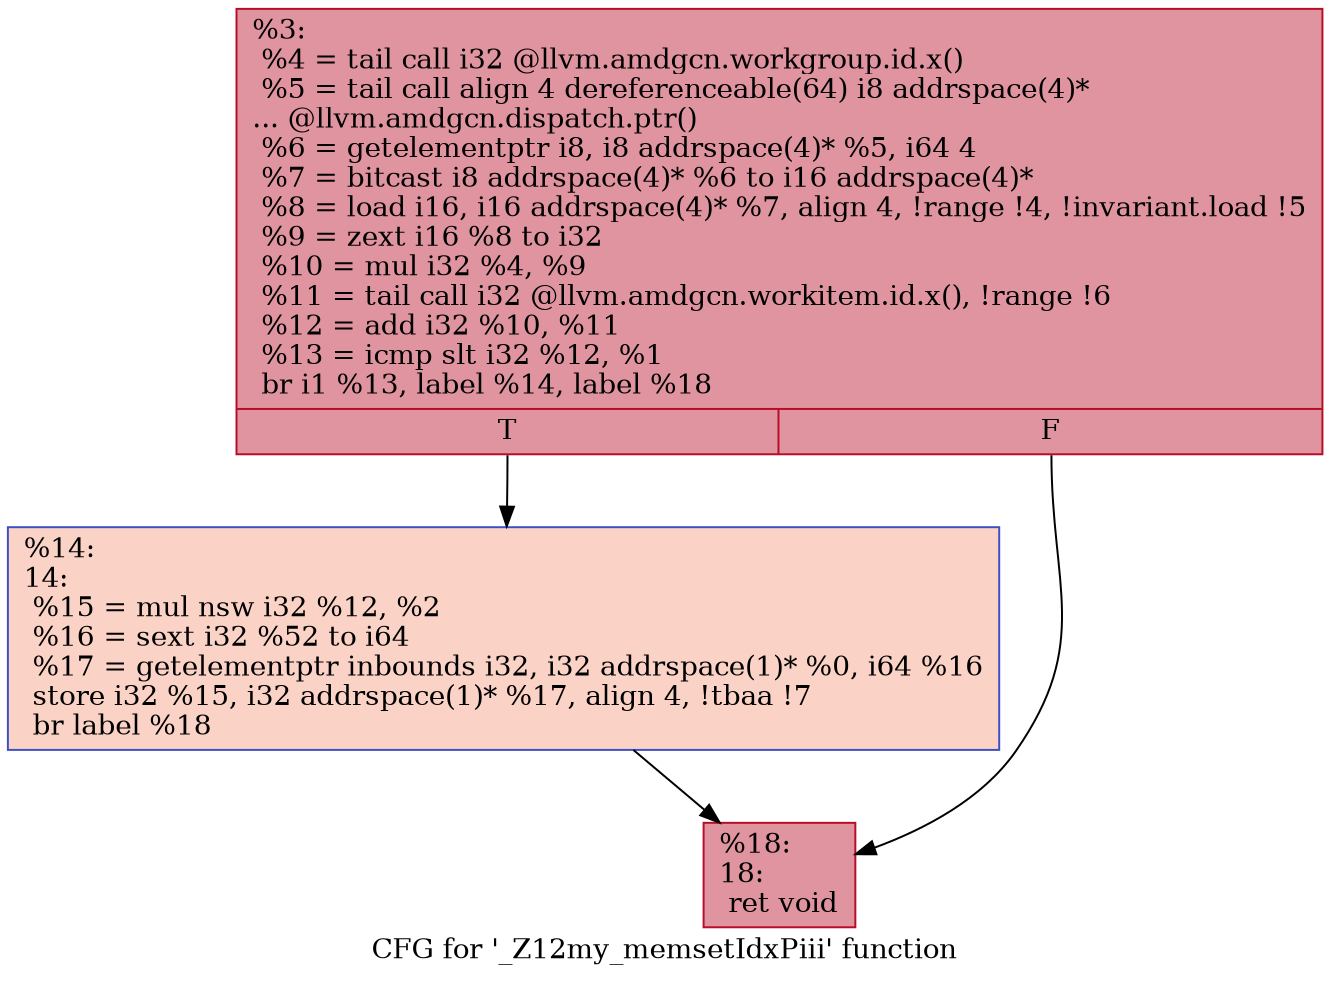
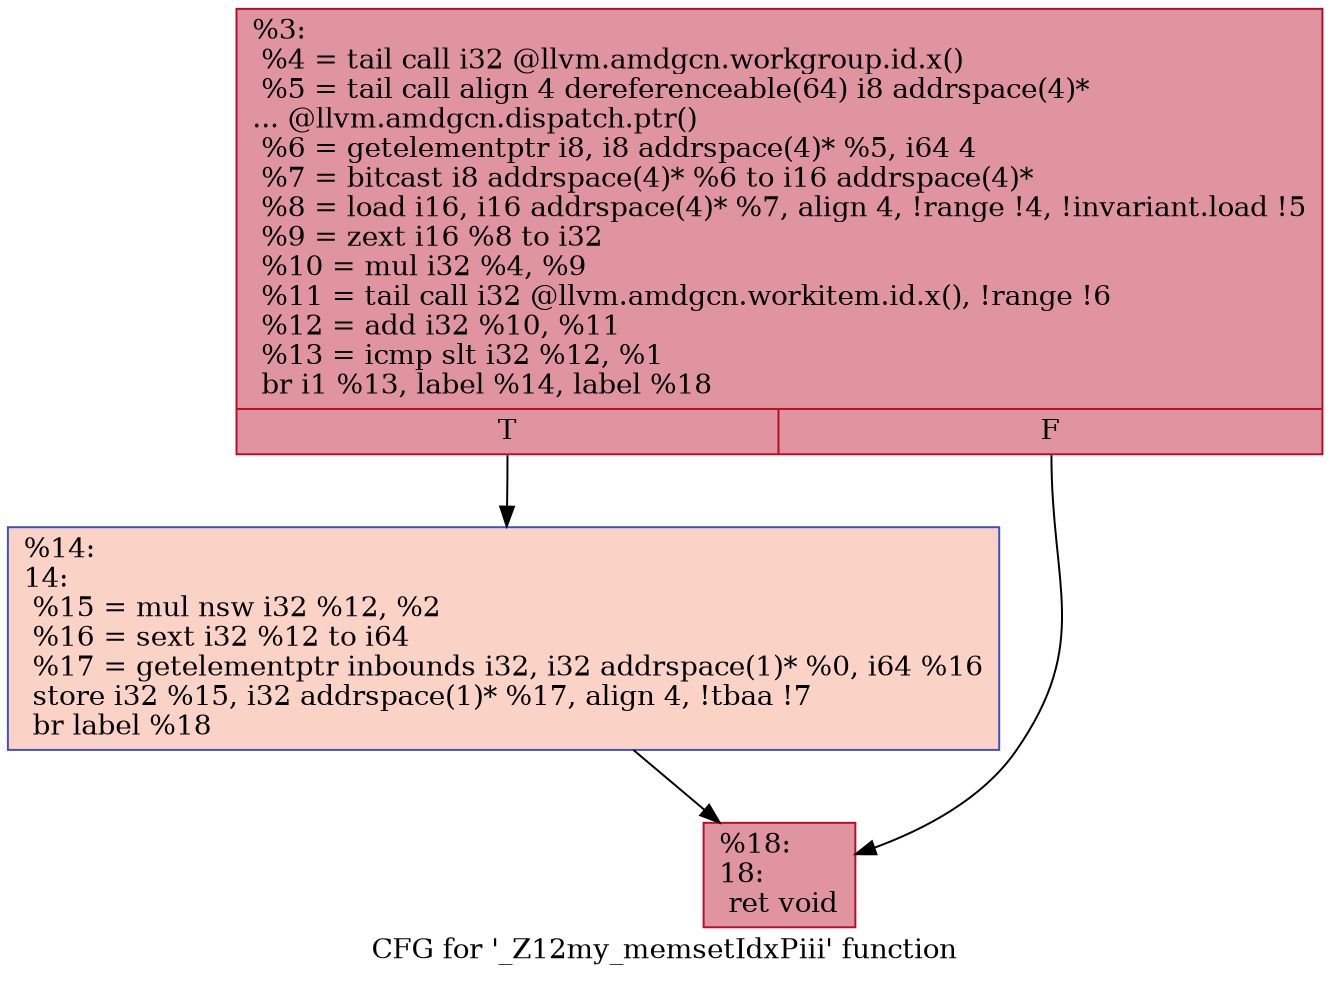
node "%14:": text "%16 = sext i32 %52 to i64" -> "%16 = sext i32 %12 to i64"
